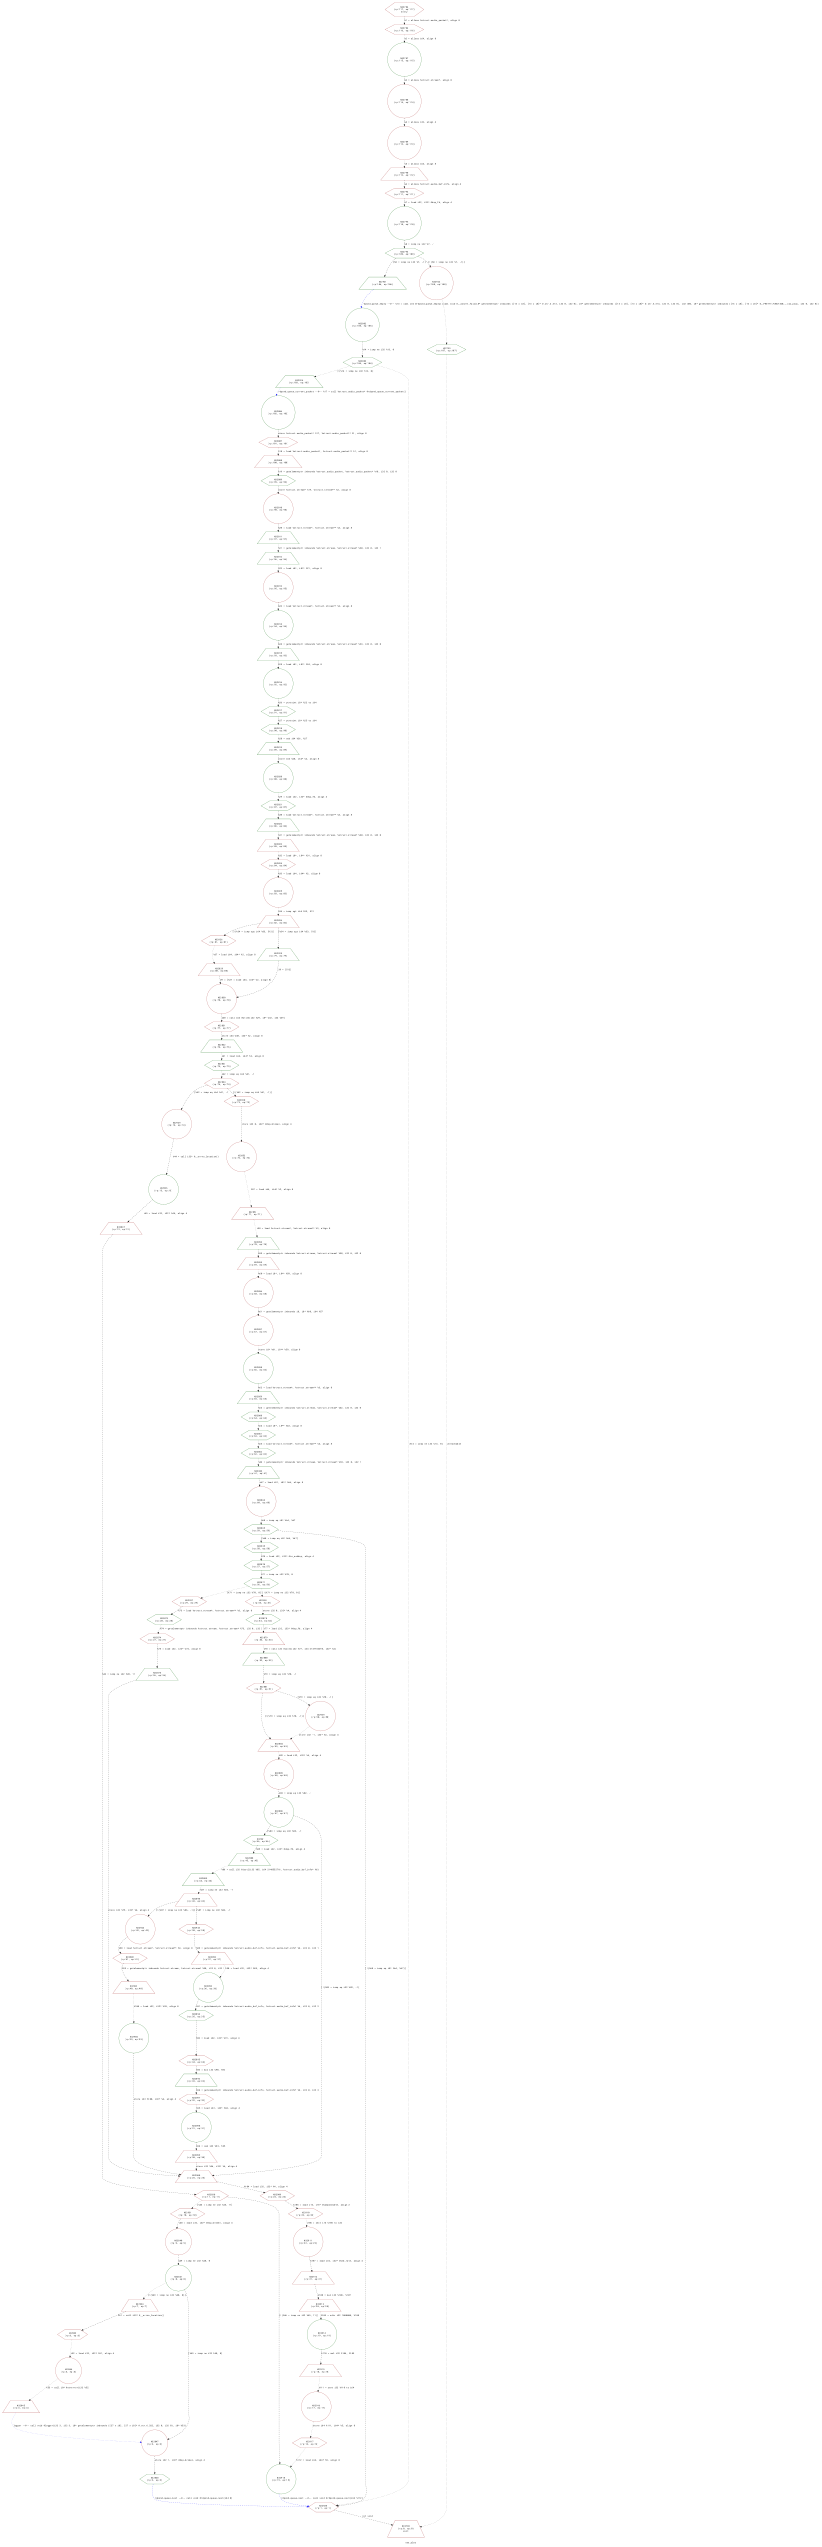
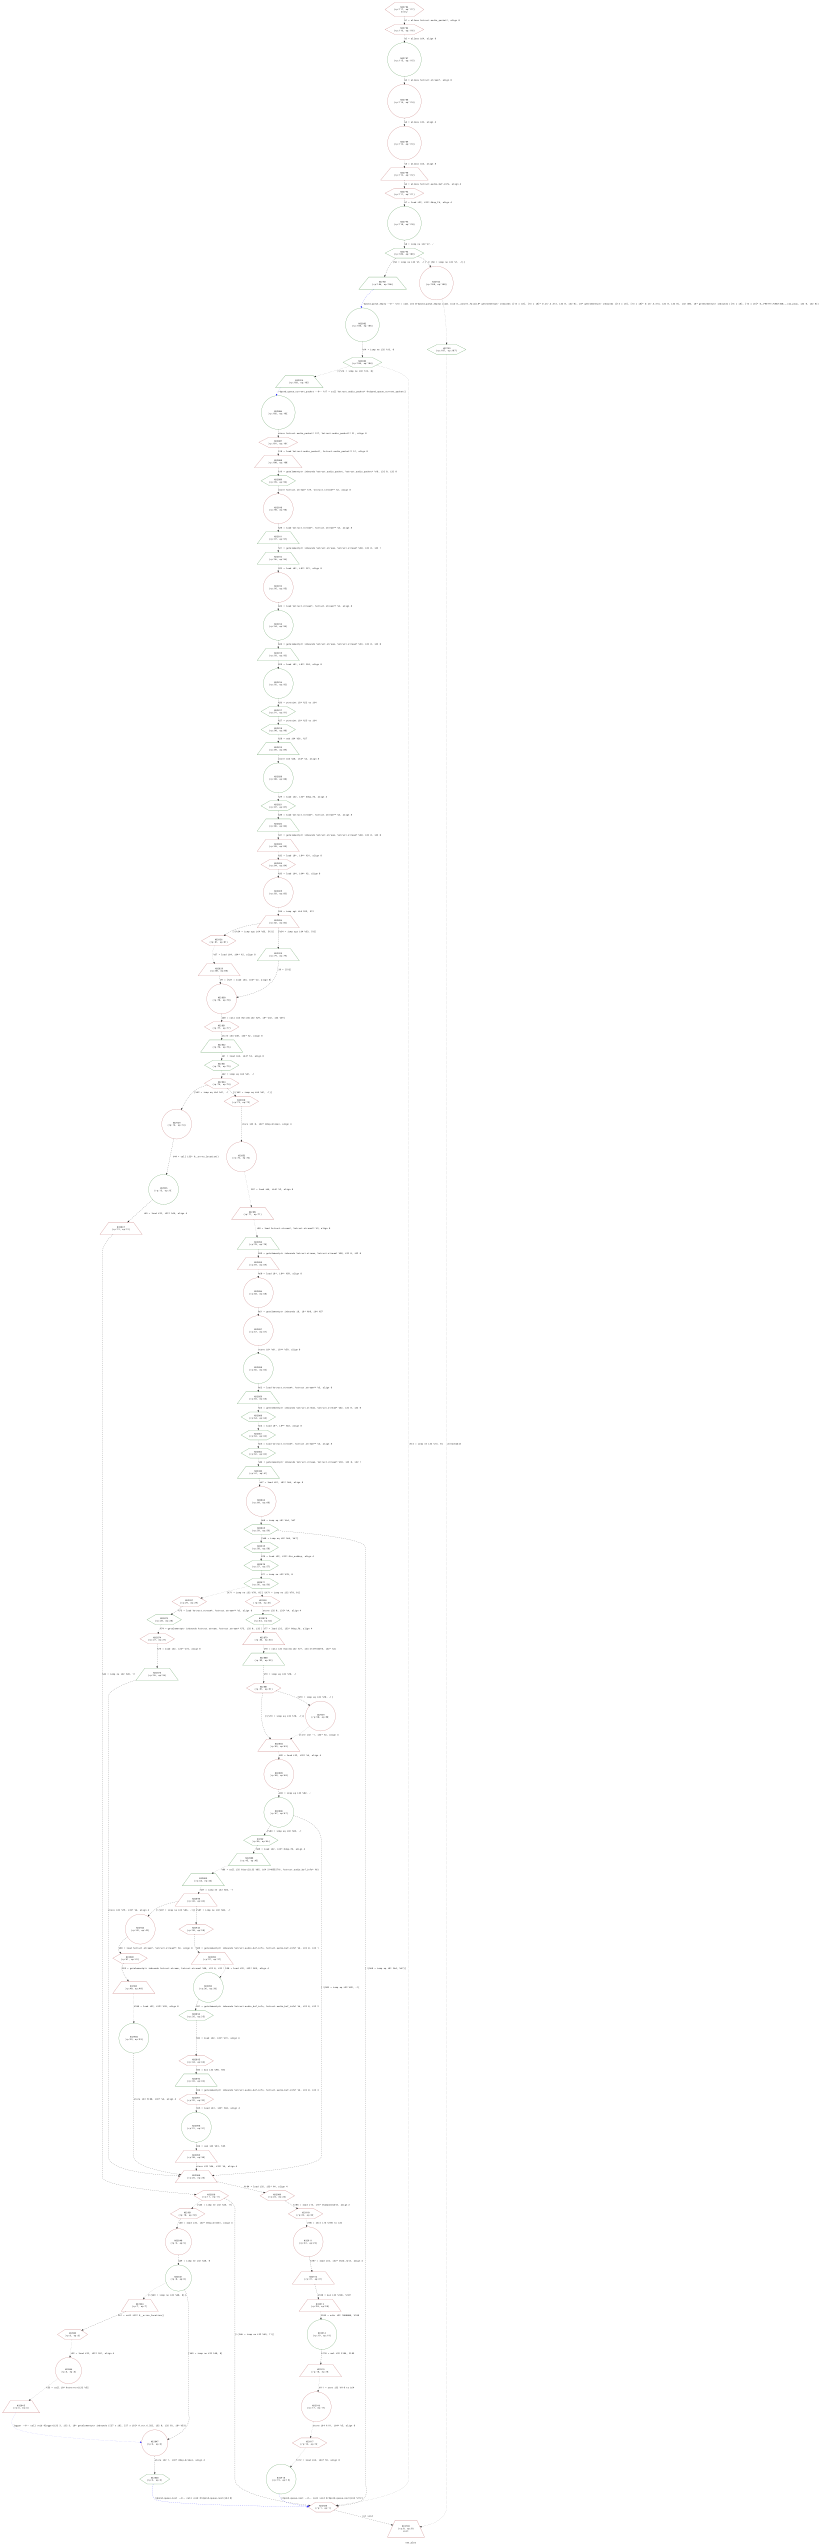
edge "N32838 (rp:11, ep:11)" -> "N32918 (rp:15, ep:15)": now "N32838 (rp:11, ep:11)" -> "N32920 (rp:1, ep:1)"
